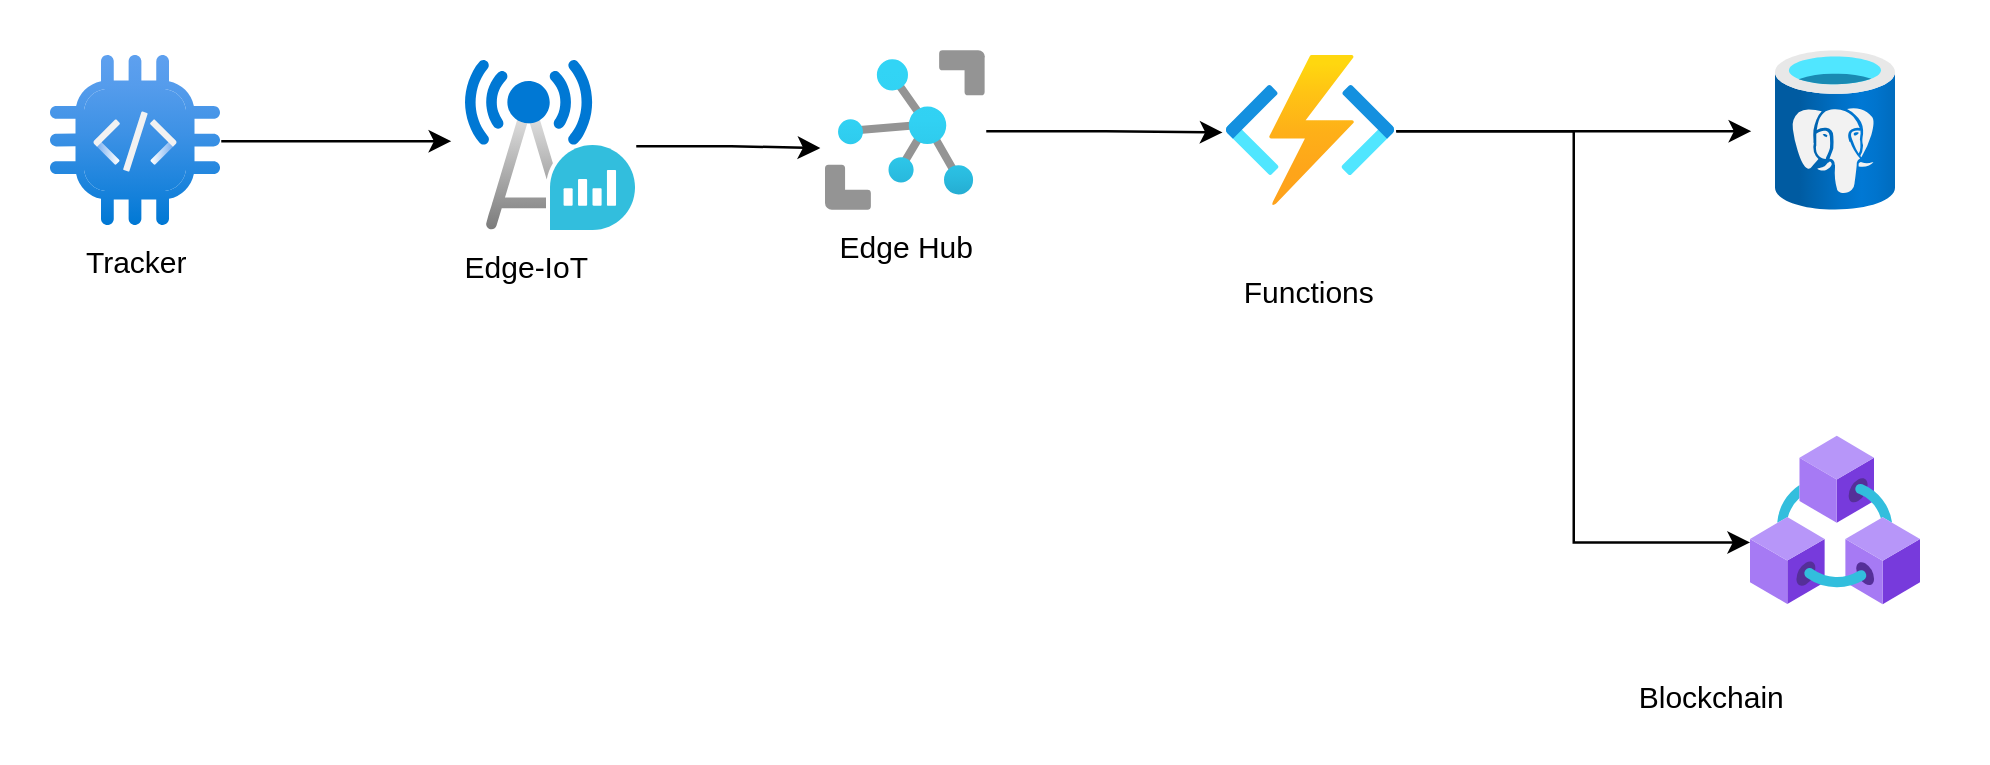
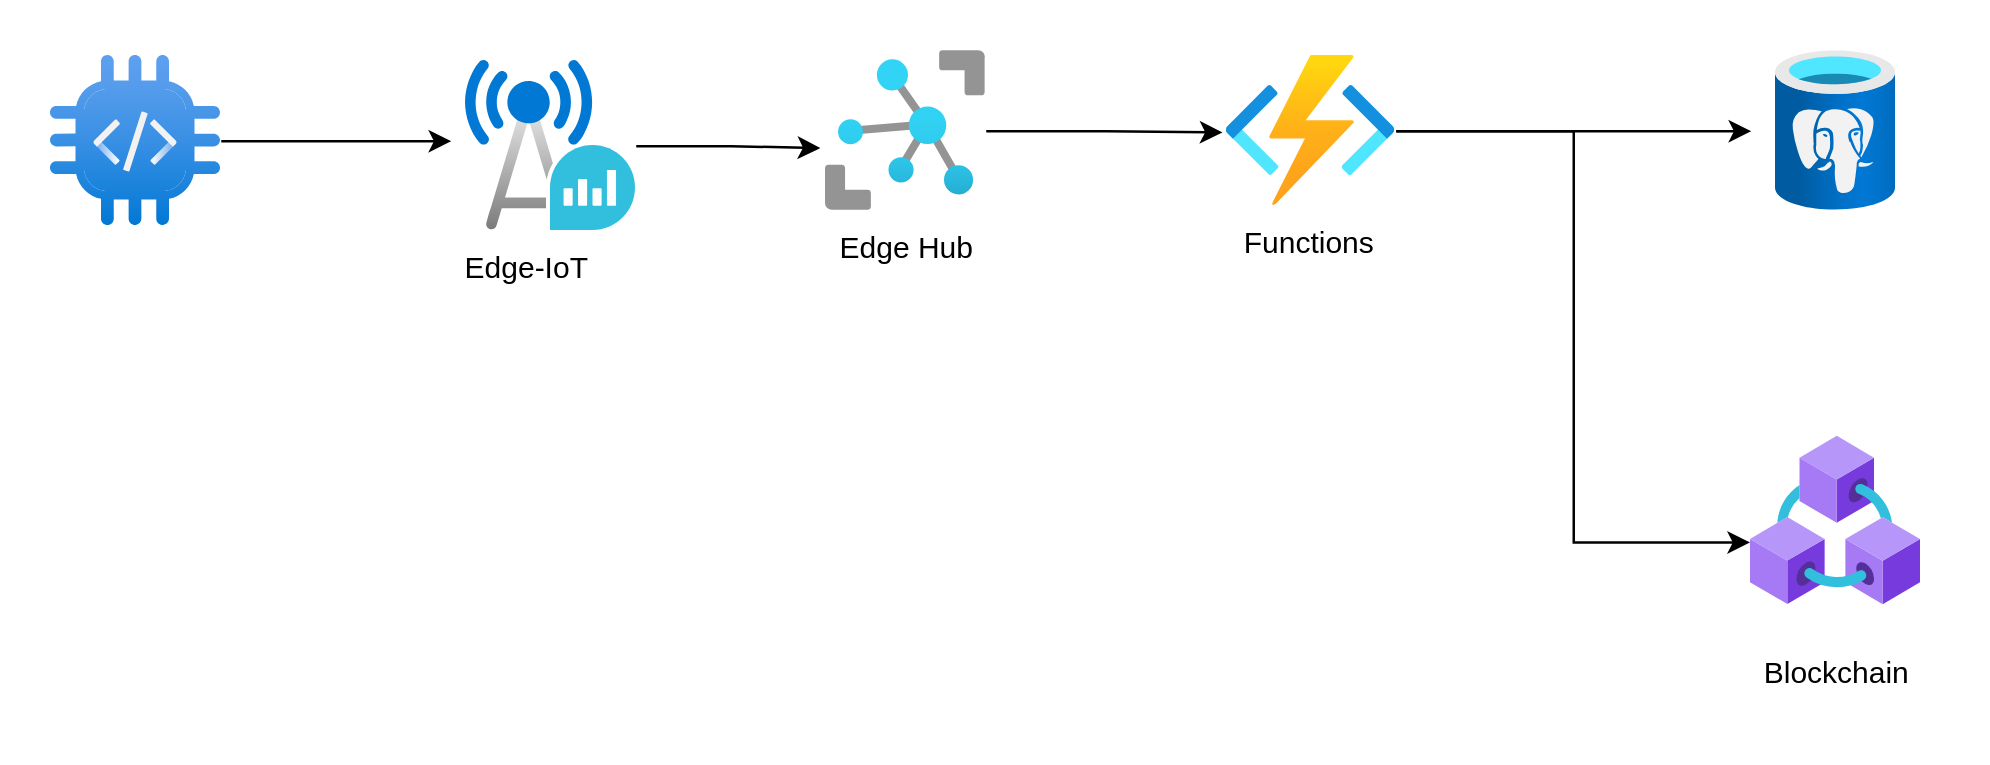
node "Tracker": removed
node "Functions": moved (1309, 294) -> (1309, 244)
node "Blockchain": moved (1711, 699) -> (1836, 674)
